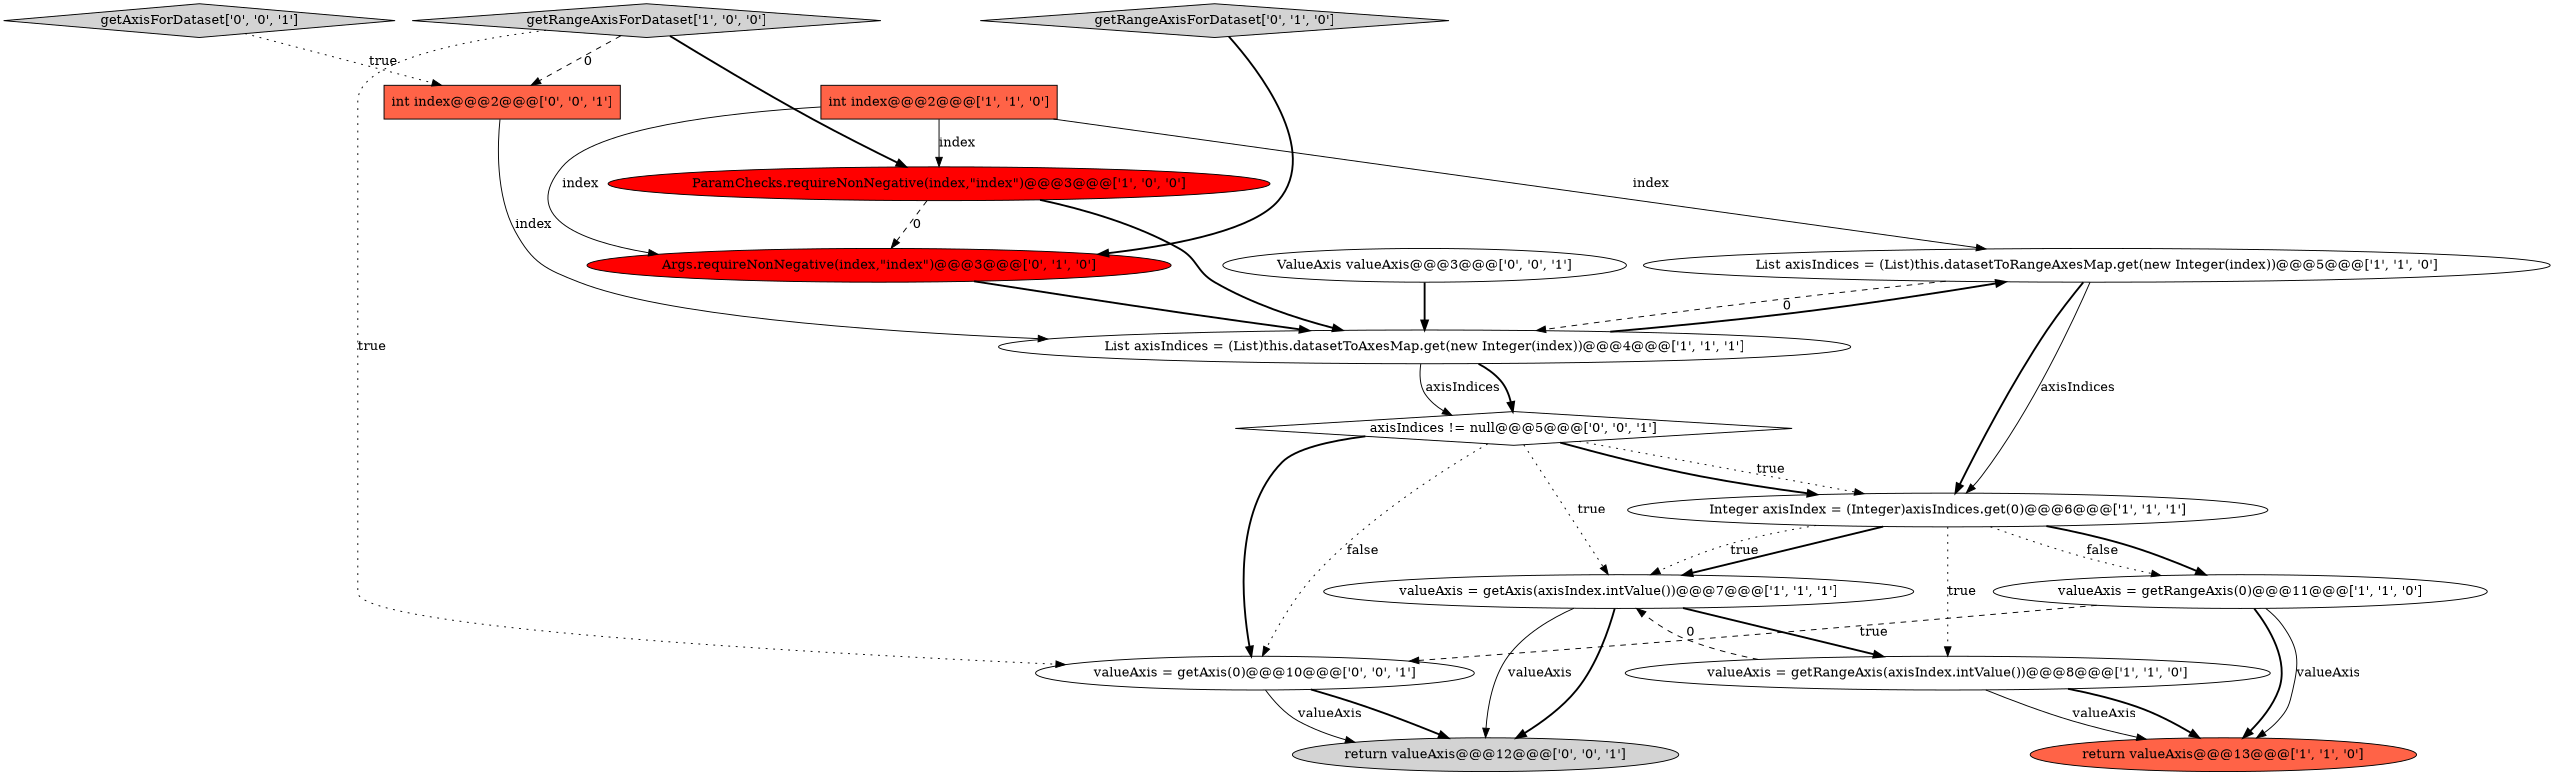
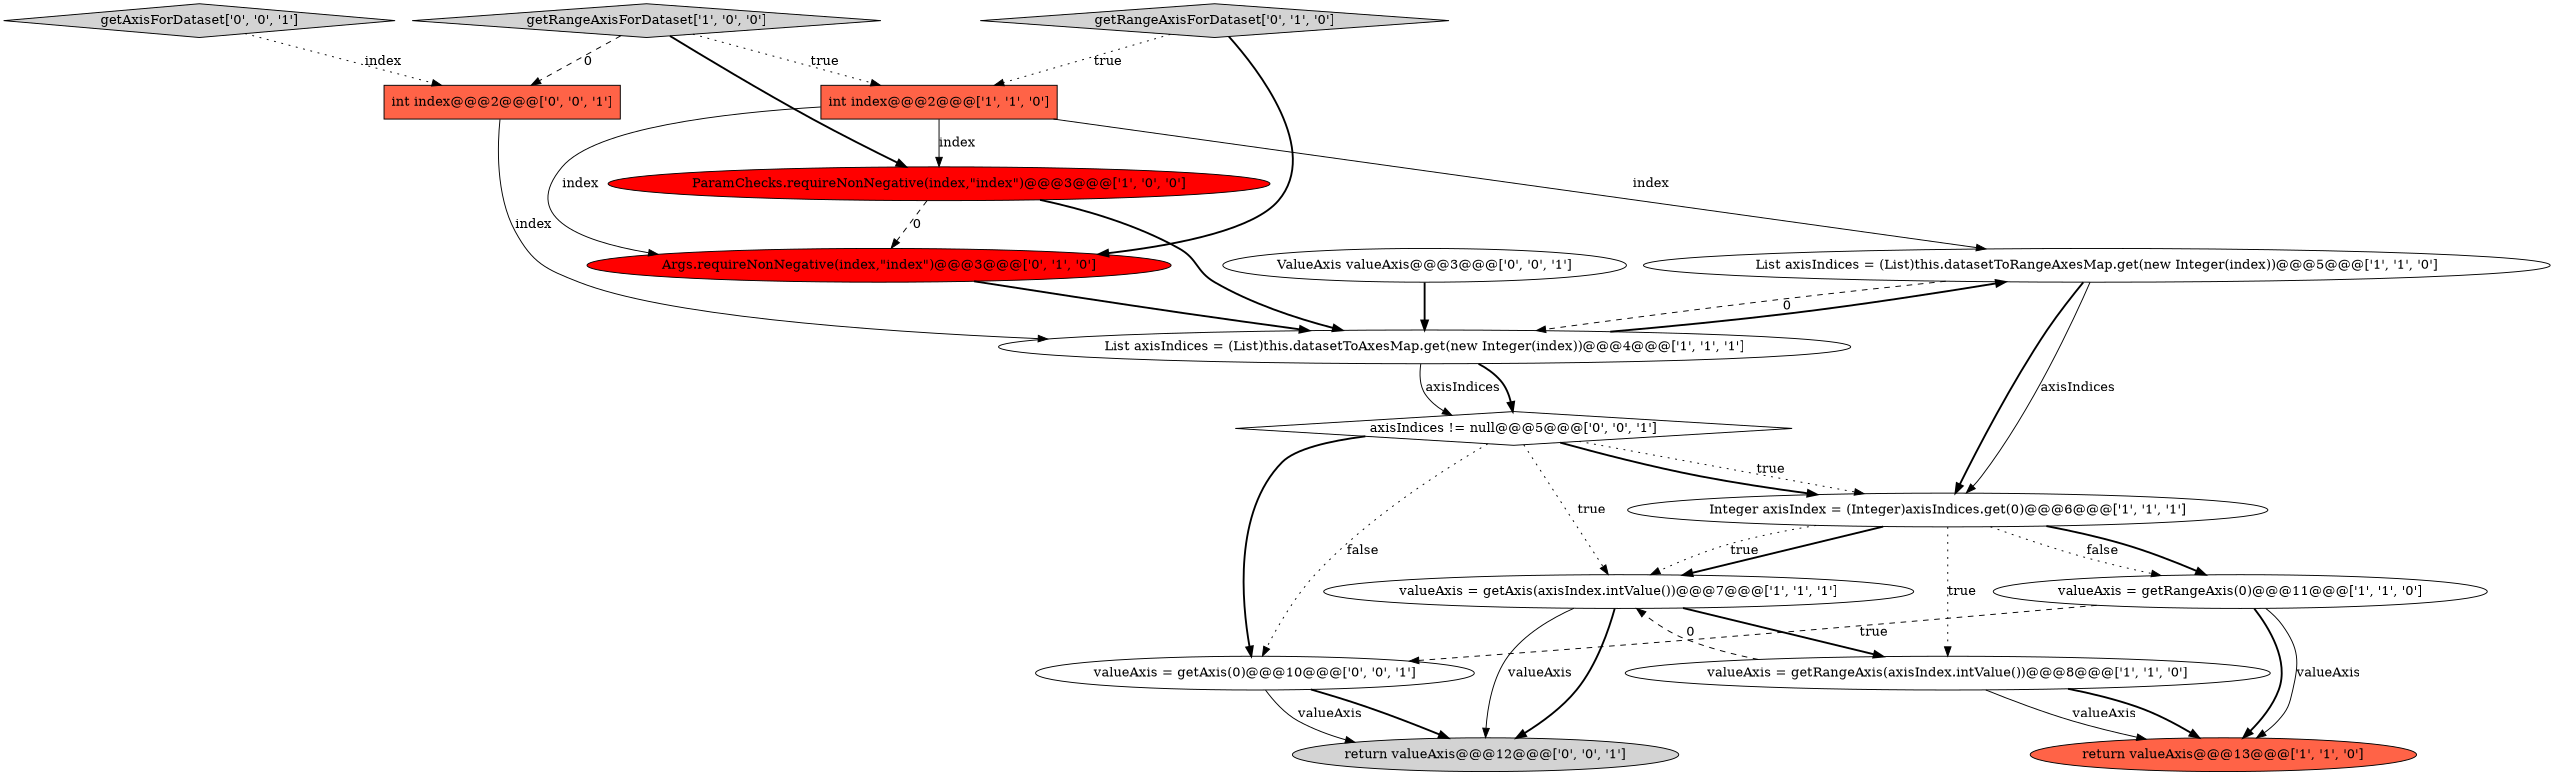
edge "getRangeAxisForDataset['0', '1', '0']" -> "int index@@@2@@@['1', '1', '0']": added, label "true"
edge "getAxisForDataset['0', '0', '1']" -> "int index@@@2@@@['0', '0', '1']": label "true" -> "index"
edge "getRangeAxisForDataset['1', '0', '0']" -> "valueAxis = getAxis(0)@@@10@@@['0', '0', '1']": now "getRangeAxisForDataset['1', '0', '0']" -> "int index@@@2@@@['1', '1', '0']"
